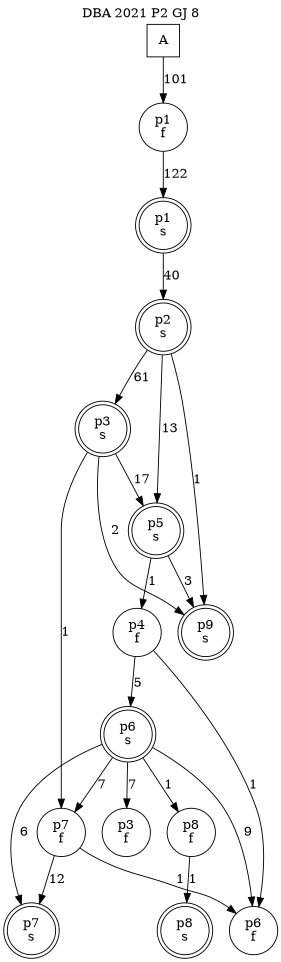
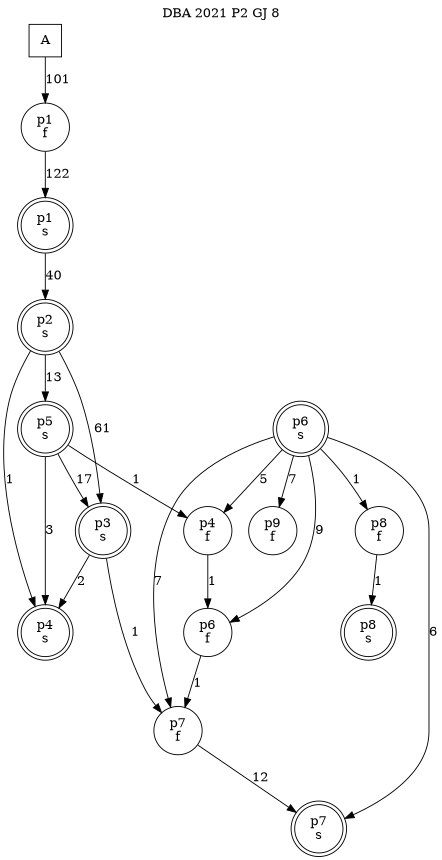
edge "p3 s" -> "p5 s": reversed
node "p9 s": label "p9 s" -> "p4 s"
edge "p4 f" -> "p6 s": reversed
node "p3 f": label "p3 f" -> "p9 f"
edge "p7 f" -> "p6 f": reversed
